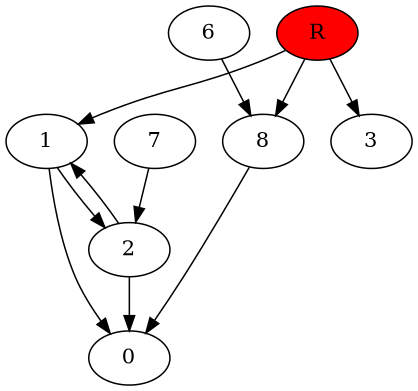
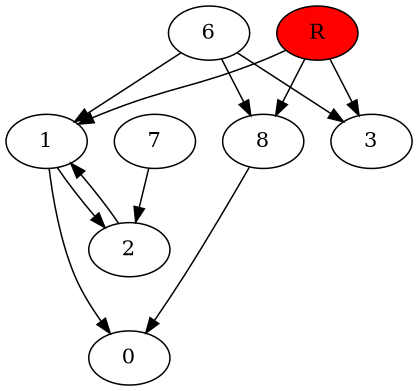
edge "6" -> "3": added
edge "6" -> "1": added
edge "2" -> "0": removed
